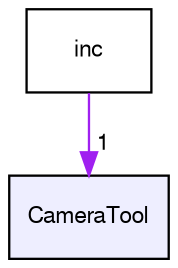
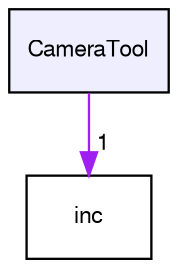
edge "inc" -> "CameraTool": reversed
